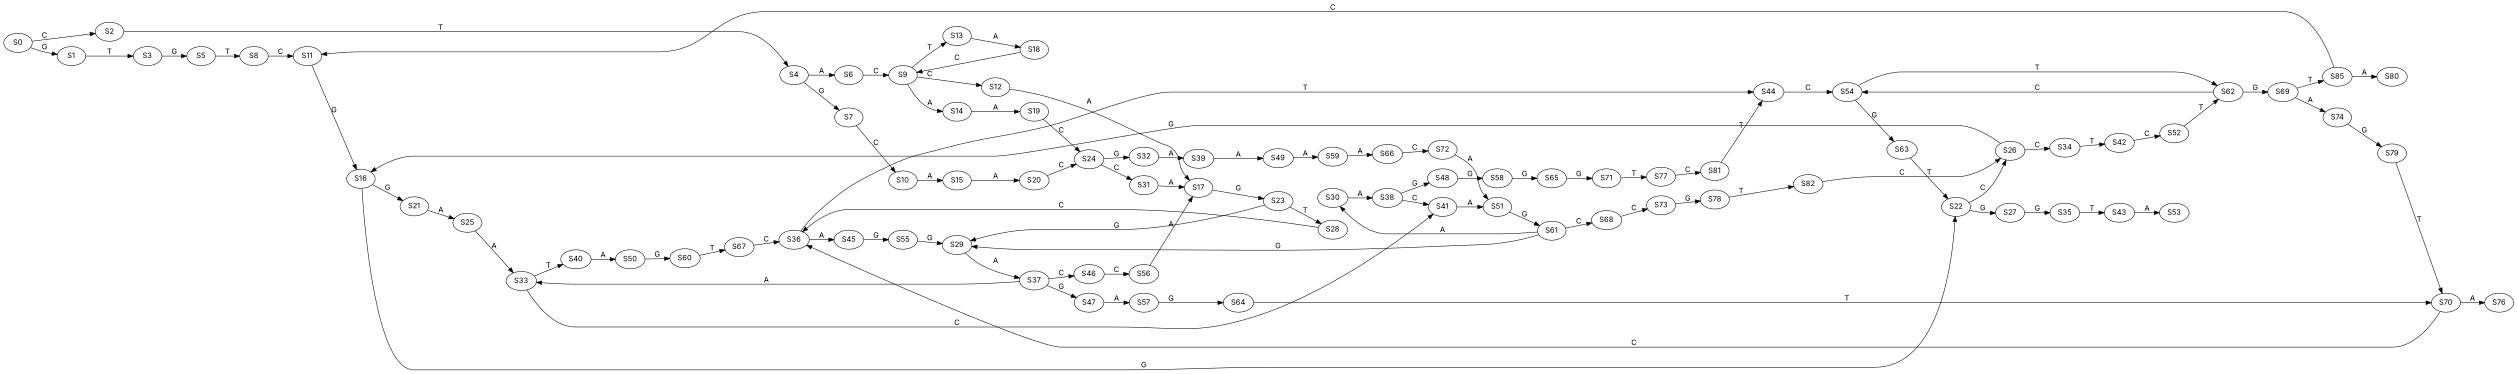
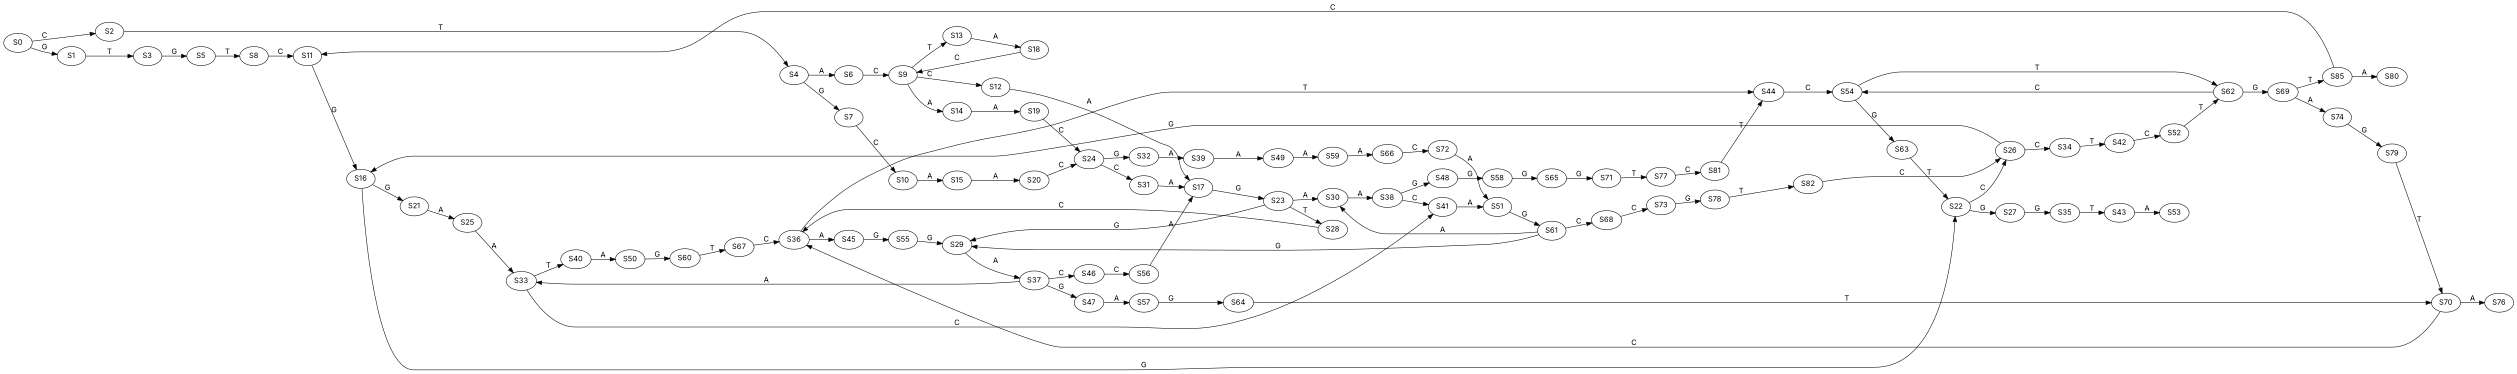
edge "S23" -> "S30": added, label "A"
